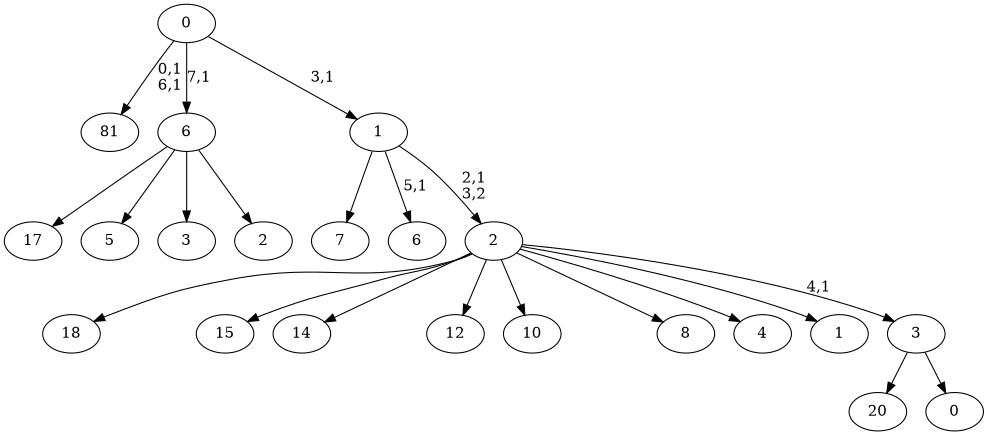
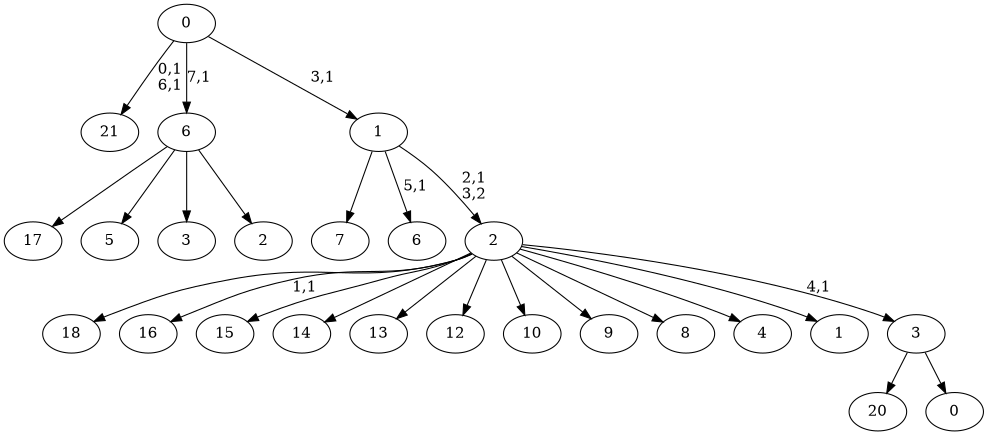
node "81": label "81" -> "21"
node "16": added
node "13": added
node "9": added
